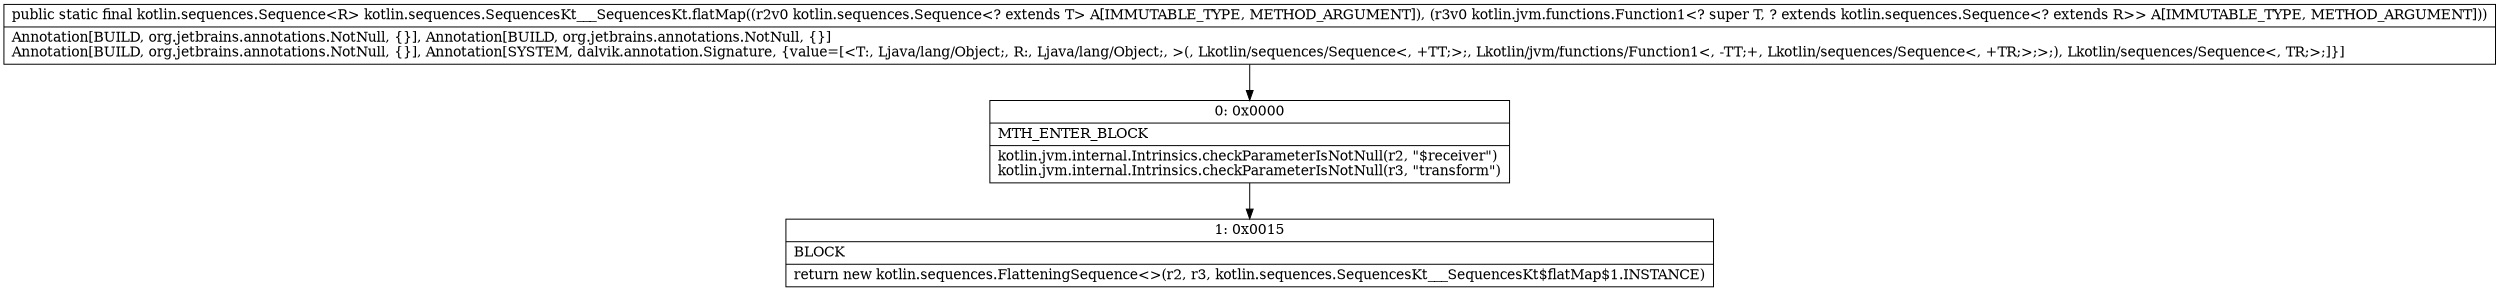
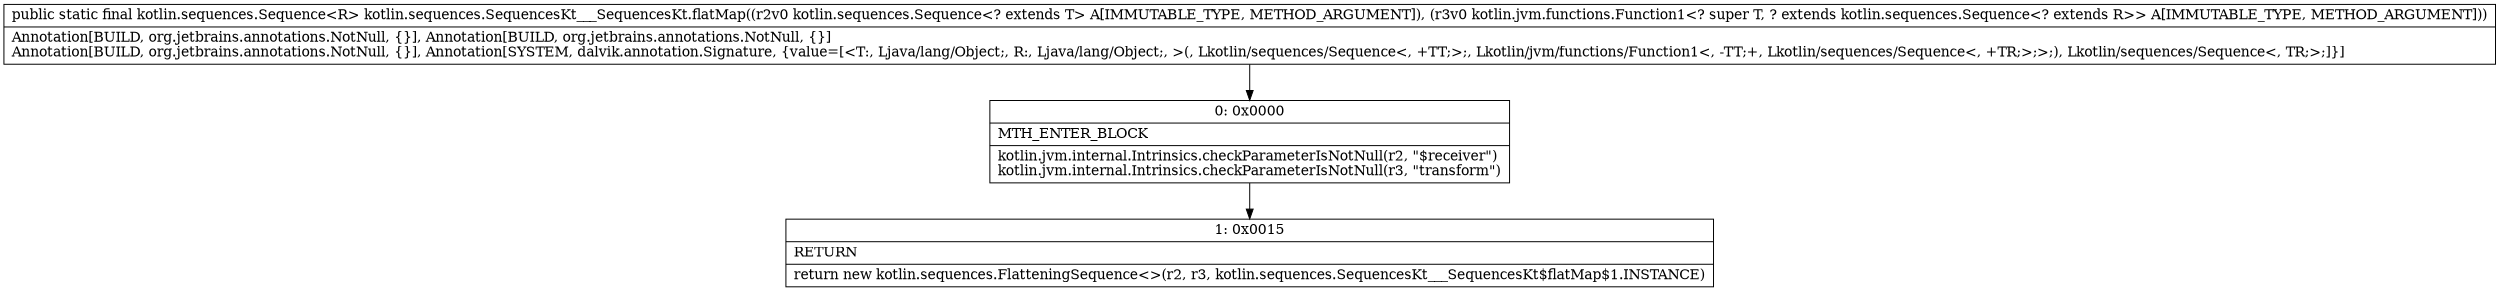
node "1: 0x0015": text "BLOCK" -> "RETURN"
